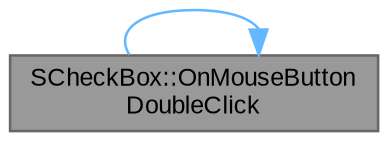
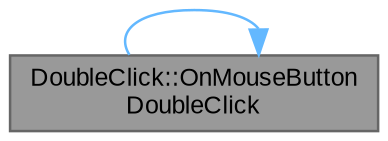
node "SCheckBox::OnMouseButton DoubleClick": label "SCheckBox::OnMouseButton DoubleClick" -> "DoubleClick::OnMouseButton DoubleClick"
